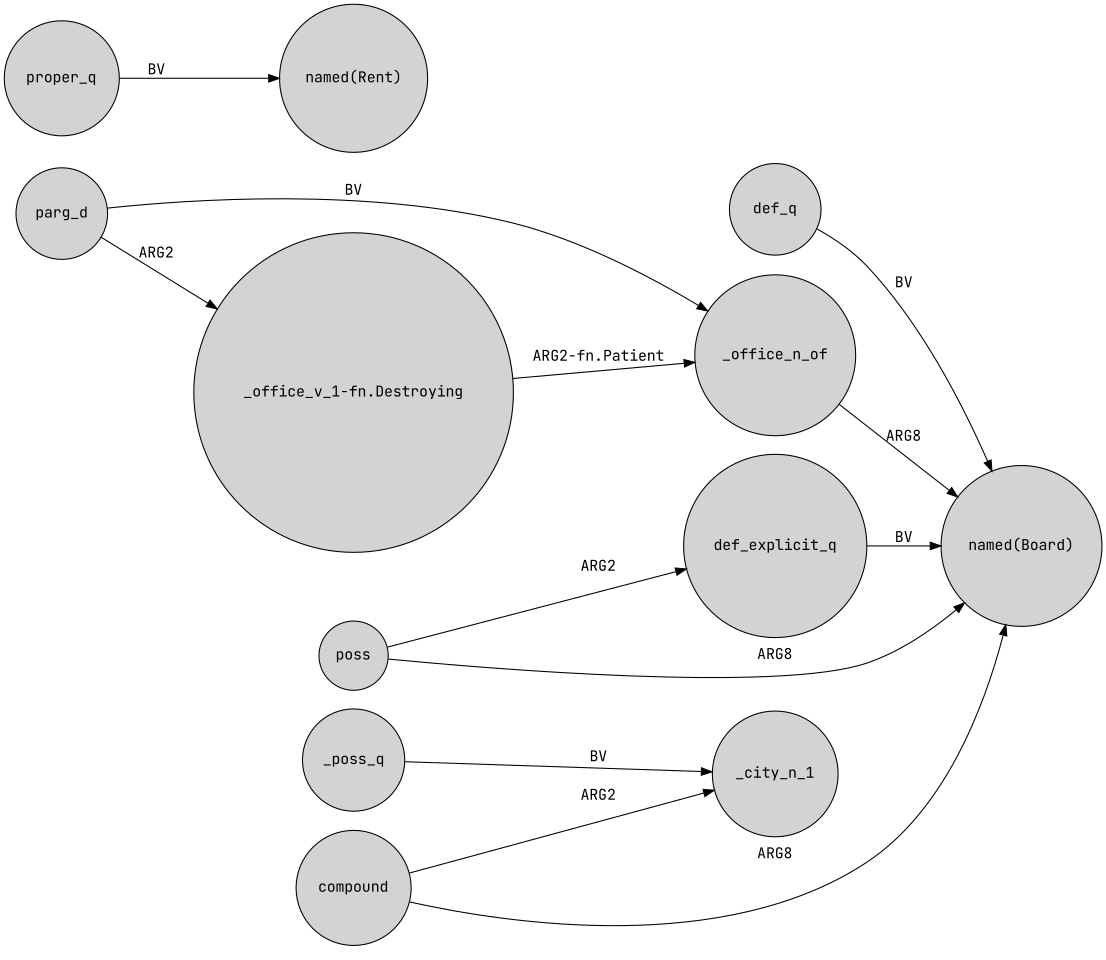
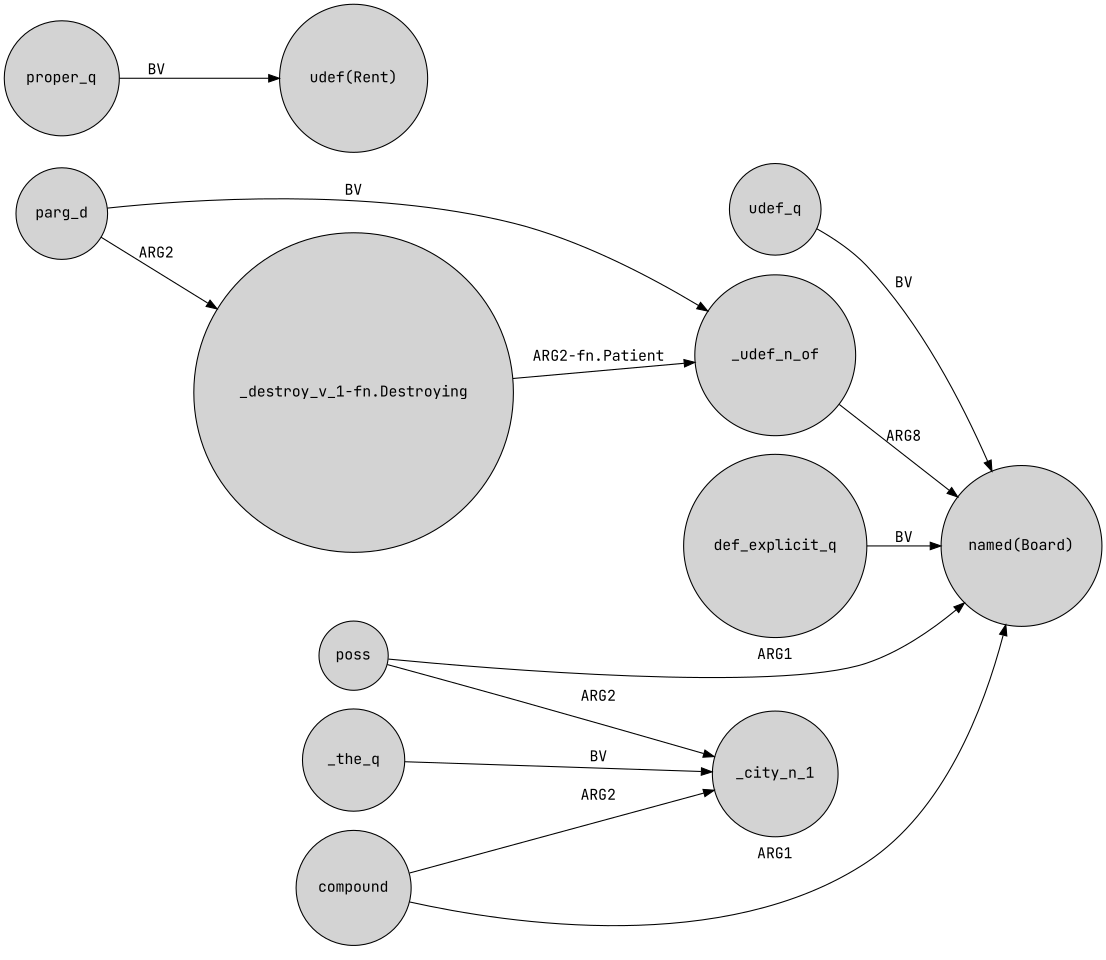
node "named(Rent)": label "named(Rent)" -> "udef(Rent)"
node "def_q": label "def_q" -> "udef_q"
node "_office_n_of": label "_office_n_of" -> "_udef_n_of"
node "_office_v_1-fn.Destroying": label "_office_v_1-fn.Destroying" -> "_destroy_v_1-fn.Destroying"
edge "poss" -> "def_explicit_q": now "poss" -> "_city_n_1"
edge "poss" -> "named(Board)": label "ARG8" -> "ARG1"
node "_poss_q": label "_poss_q" -> "_the_q"
edge "compound" -> "named(Board)": label "ARG8" -> "ARG1"
